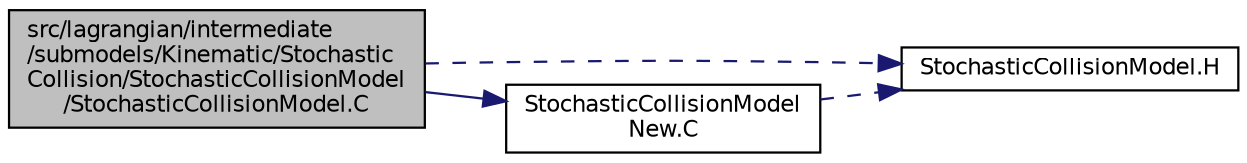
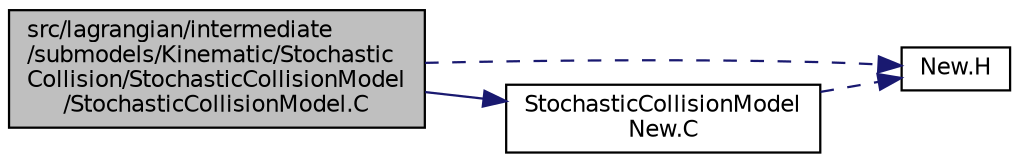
node "StochasticCollisionModel.H": label "StochasticCollisionModel.H" -> "New.H"
